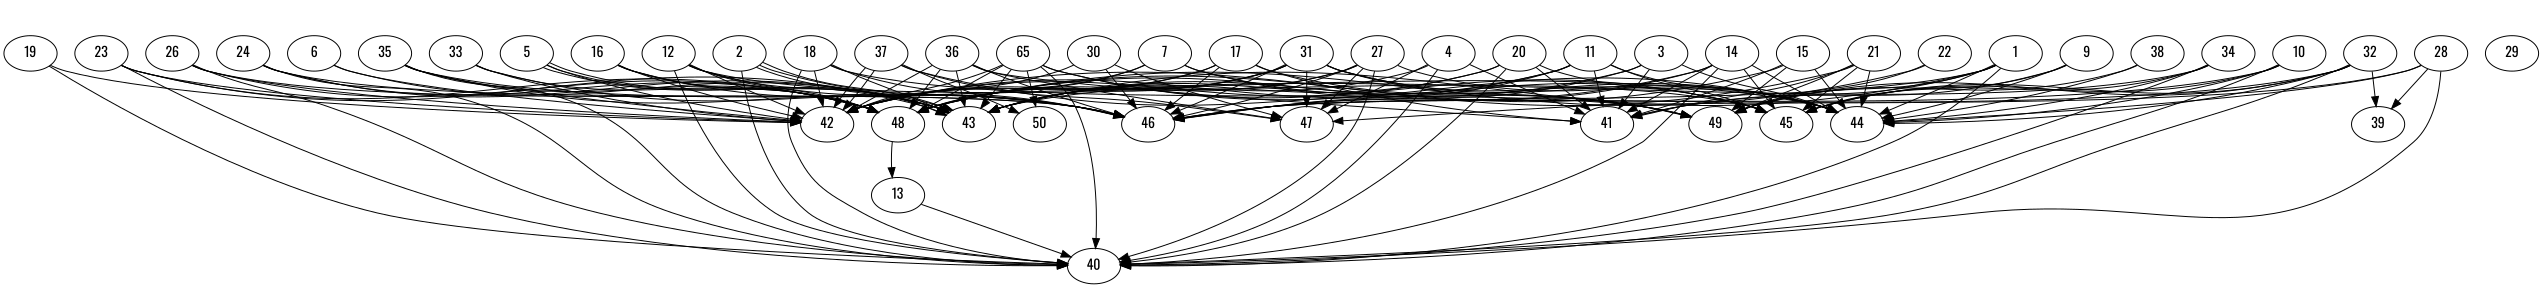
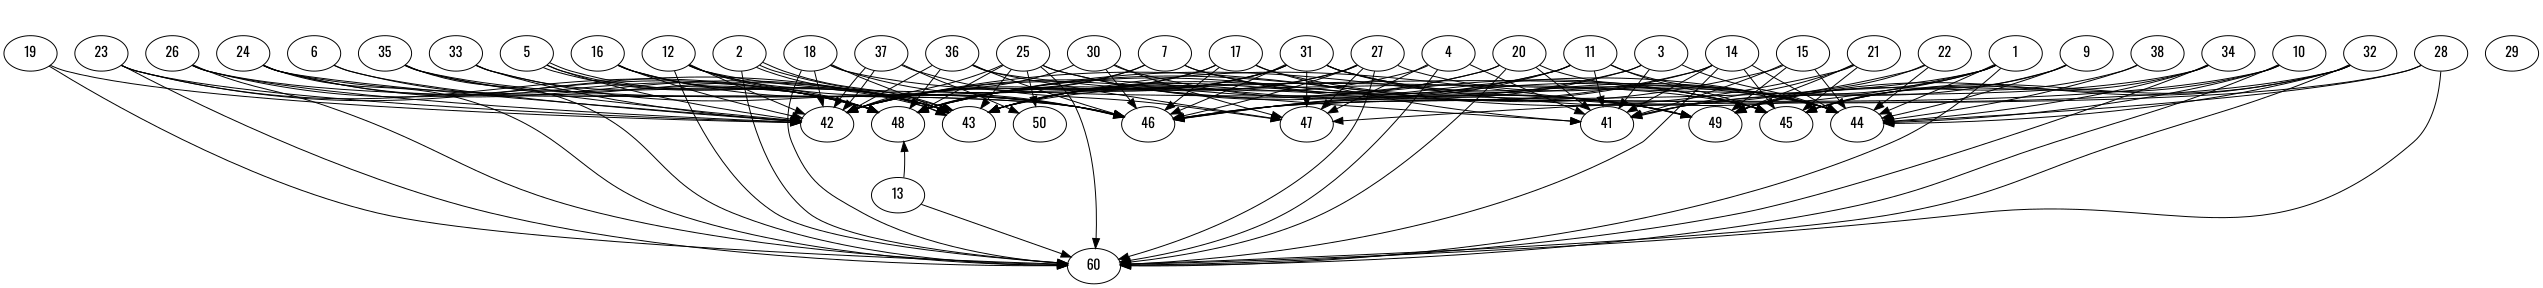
node "65": label "65" -> "25"
edge "36" -> "43": removed
edge "21" -> "44": now "22" -> "44"
edge "24" -> "42": added
edge "35" -> "46": removed
edge "37" -> "49": now "30" -> "49"
node "39": removed
edge "48" -> "13": reversed
node "40": label "40" -> "60"
